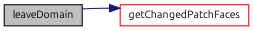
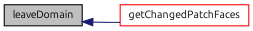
edge "leaveDomain" -> "getChangedPatchFaces": reversed
